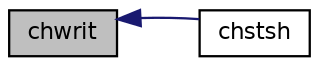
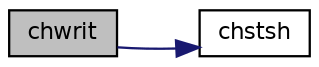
edge "chstsh" -> "chwrit": reversed
